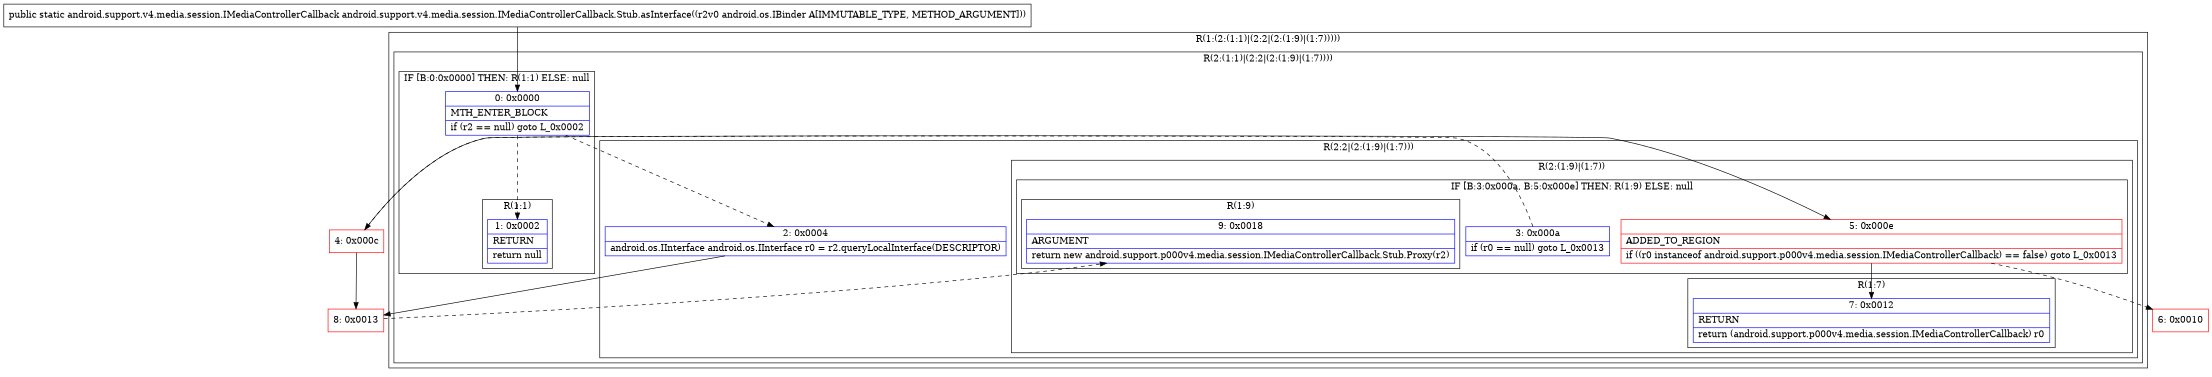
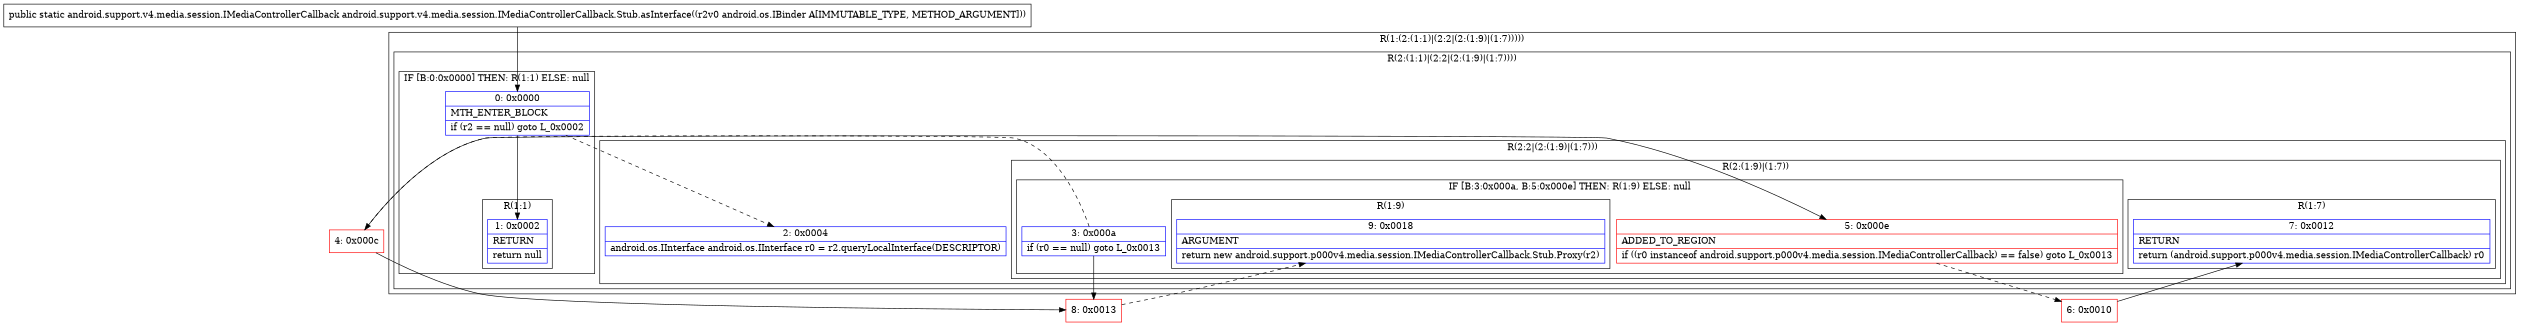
edge "0: 0x0000" -> "1: 0x0002": style dashed -> solid
edge "5: 0x000e" -> "7: 0x0012": now "6: 0x0010" -> "7: 0x0012"
edge "2: 0x0004" -> "8: 0x0013": now "3: 0x000a" -> "8: 0x0013"
